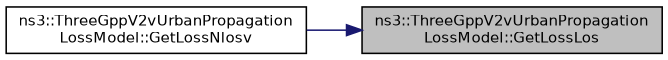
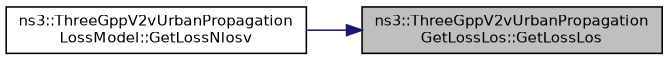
node "ns3::ThreeGppV2vUrbanPropagation LossModel::GetLossLos": label "ns3::ThreeGppV2vUrbanPropagation LossModel::GetLossLos" -> "ns3::ThreeGppV2vUrbanPropagation GetLossLos::GetLossLos"
